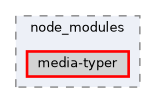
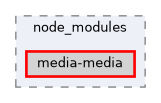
node "media-typer": label "media-typer" -> "media-media"
